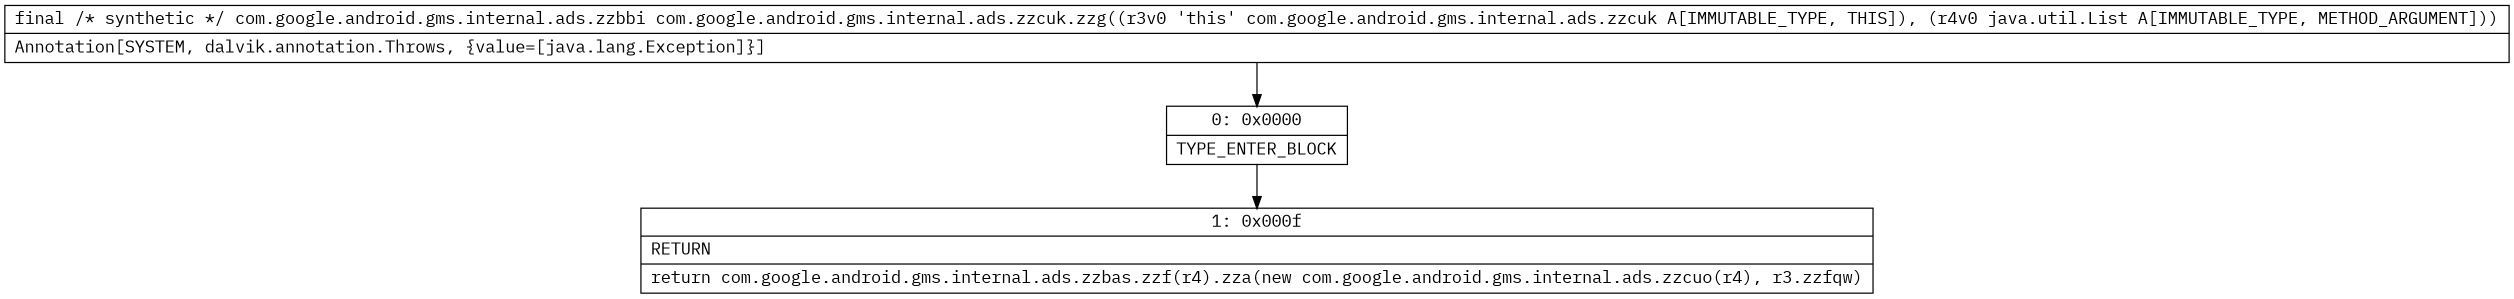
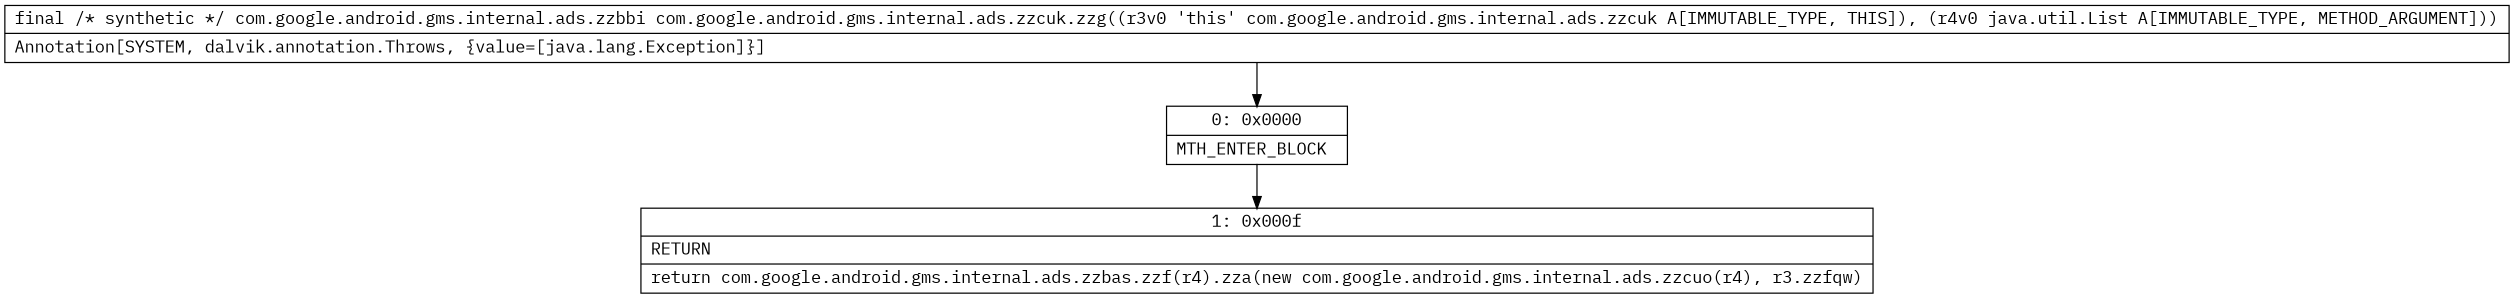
node "0: 0x0000": text "TYPE_ENTER_BLOCK" -> "MTH_ENTER_BLOCK"
